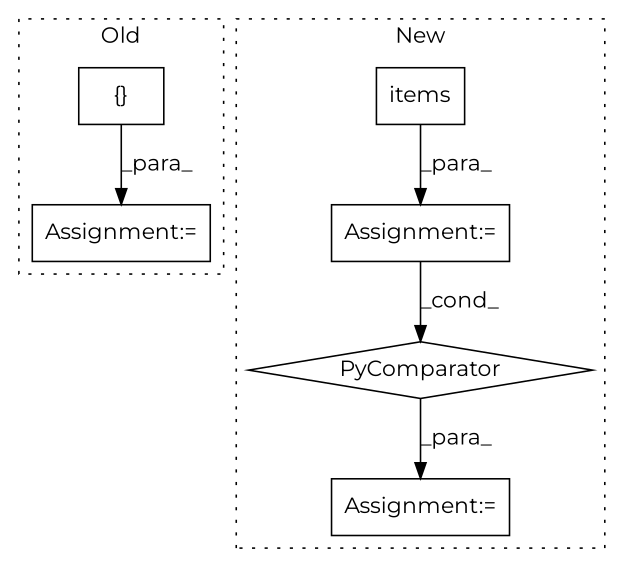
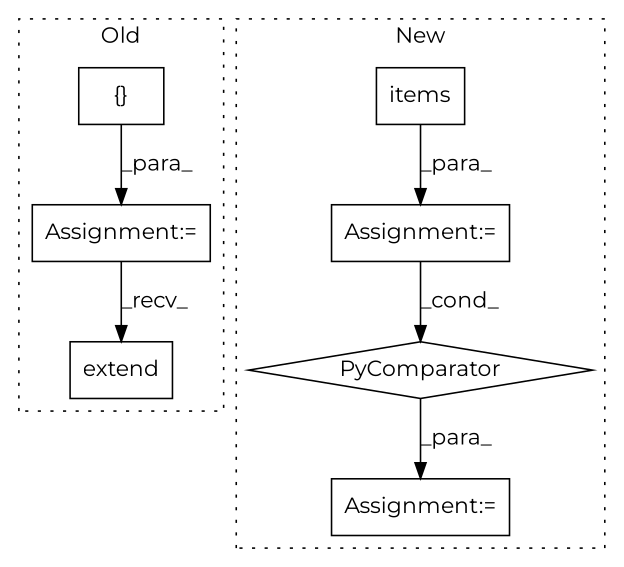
node "extend": added
